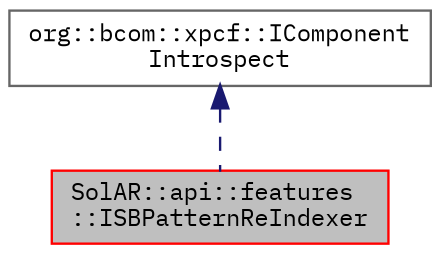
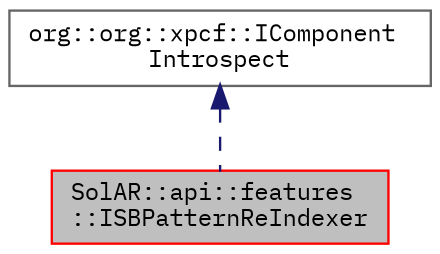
node "org::bcom::xpcf::IComponent Introspect": label "org::bcom::xpcf::IComponent Introspect" -> "org::org::xpcf::IComponent Introspect"
